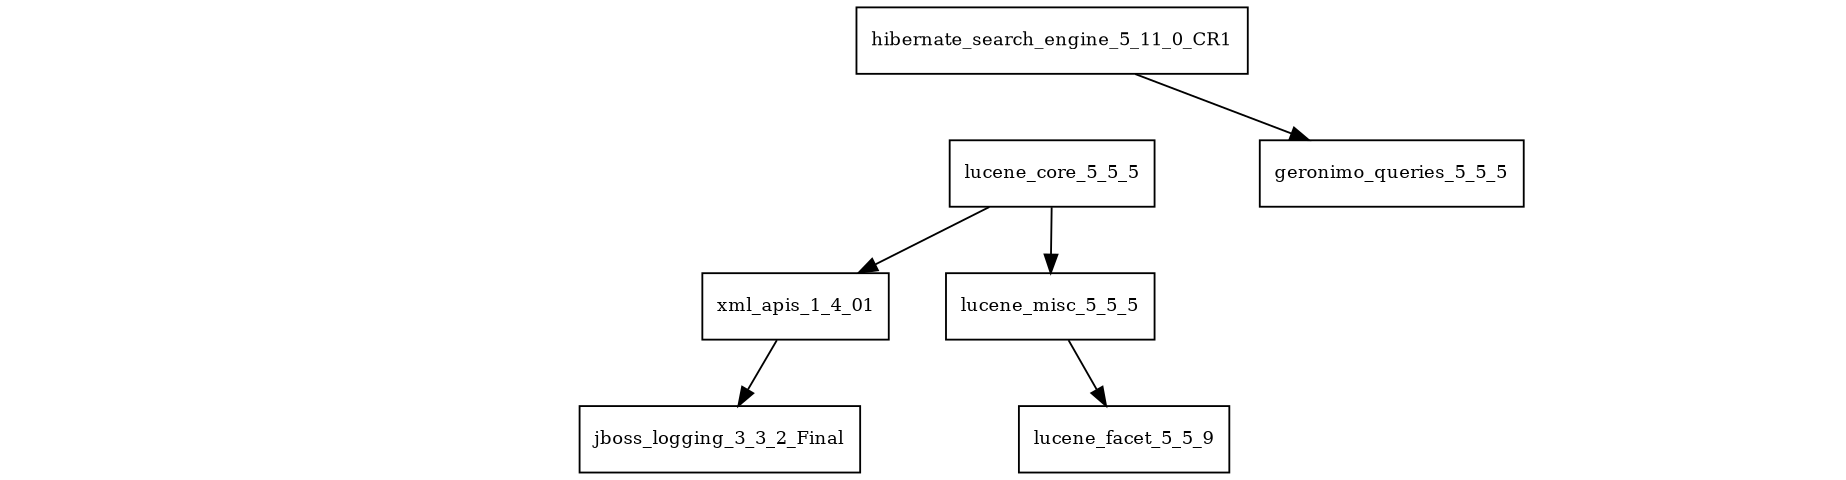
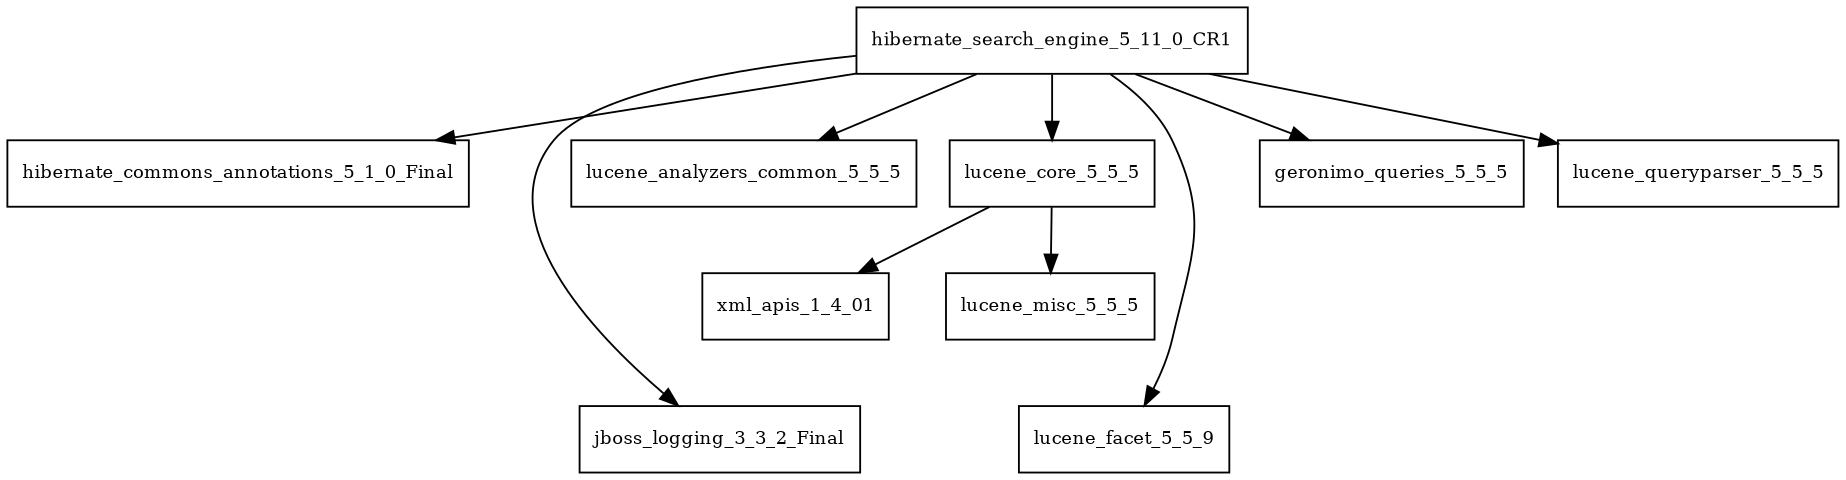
edge "hibernate_search_engine_5_11_0_CR1" -> "lucene_core_5_5_5": added
node "hibernate_commons_annotations_5_1_0_Final": added
node "lucene_analyzers_common_5_5_5": added
node "lucene_queryparser_5_5_5": added
edge "xml_apis_1_4_01" -> "jboss_logging_3_3_2_Final": now "hibernate_search_engine_5_11_0_CR1" -> "jboss_logging_3_3_2_Final"
edge "lucene_misc_5_5_5" -> "lucene_facet_5_5_9": now "hibernate_search_engine_5_11_0_CR1" -> "lucene_facet_5_5_9"
